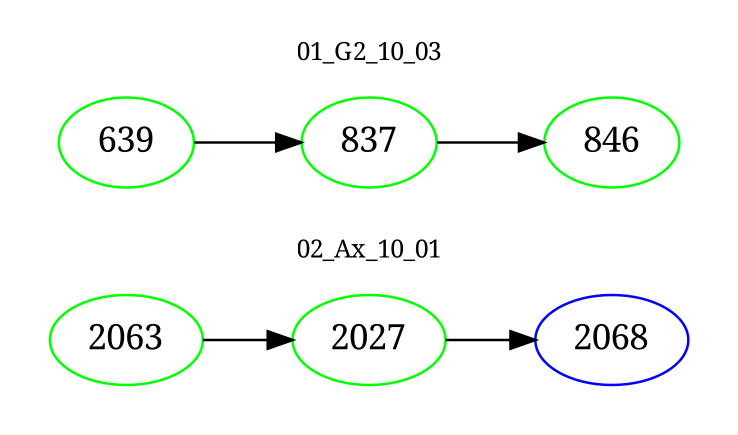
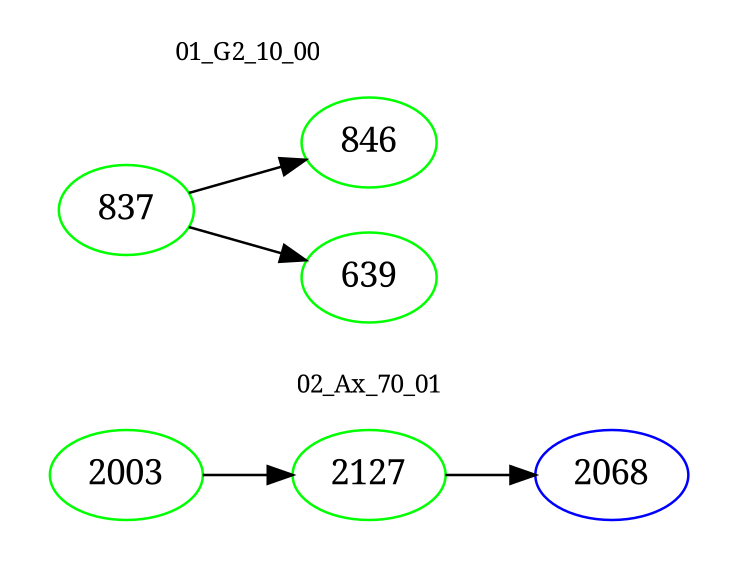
cluster "01_G2_10_03": label "01_G2_10_03" -> "01_G2_10_00"
edge "639" -> "837": reversed
cluster "02_Ax_10_01": label "02_Ax_10_01" -> "02_Ax_70_01"
node "2063": label "2063" -> "2003"
node "2027": label "2027" -> "2127"
